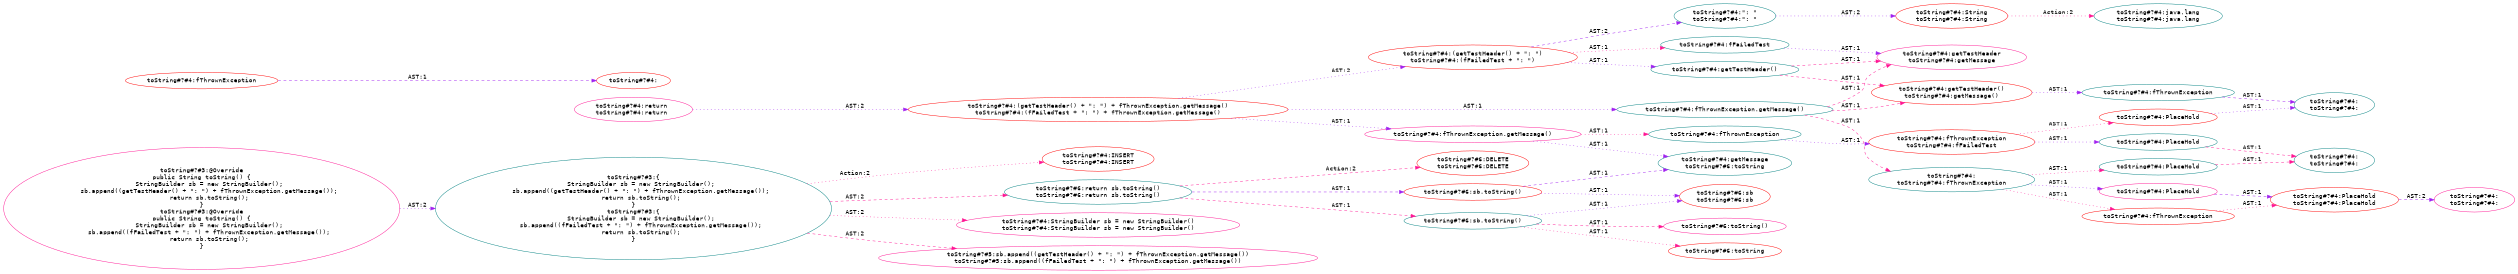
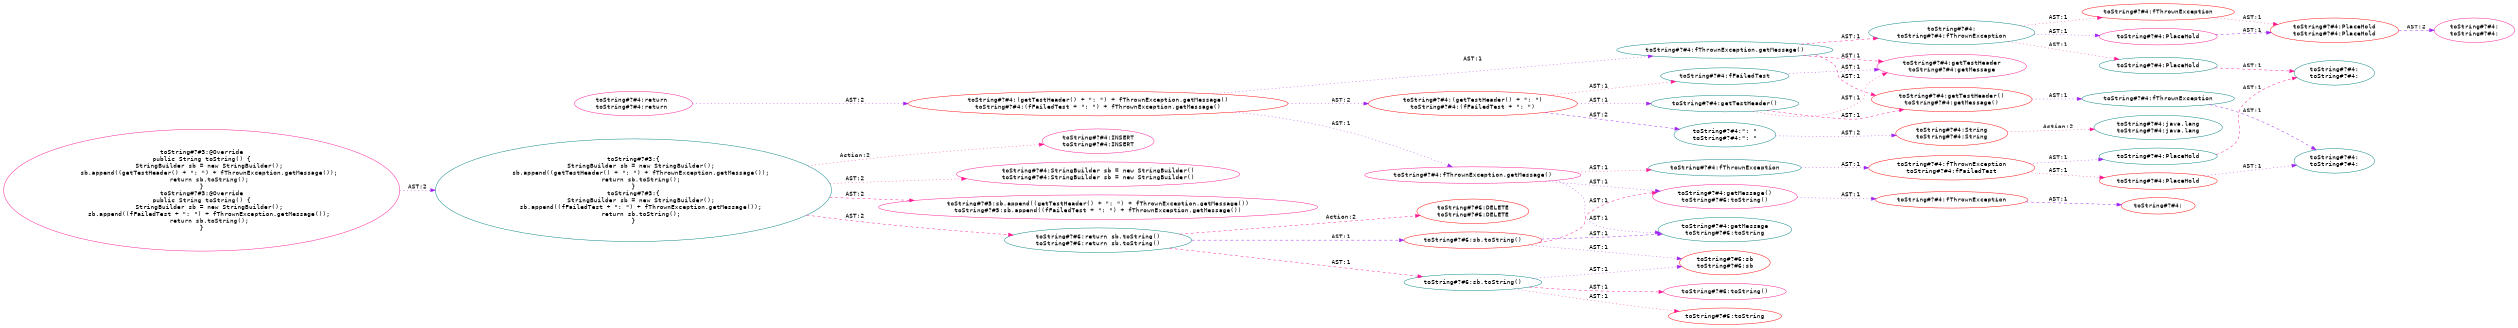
edge "toString#?#4:getTestHeader()" -> "toString#?#4:getTestHeader toString#?#4:getMessage": style dashed -> dotted
node "toString#?#4:INSERT toString#?#4:INSERT": color red -> deeppink
node "toString#?#4:getMessage() toString#?#6:toString()": added
